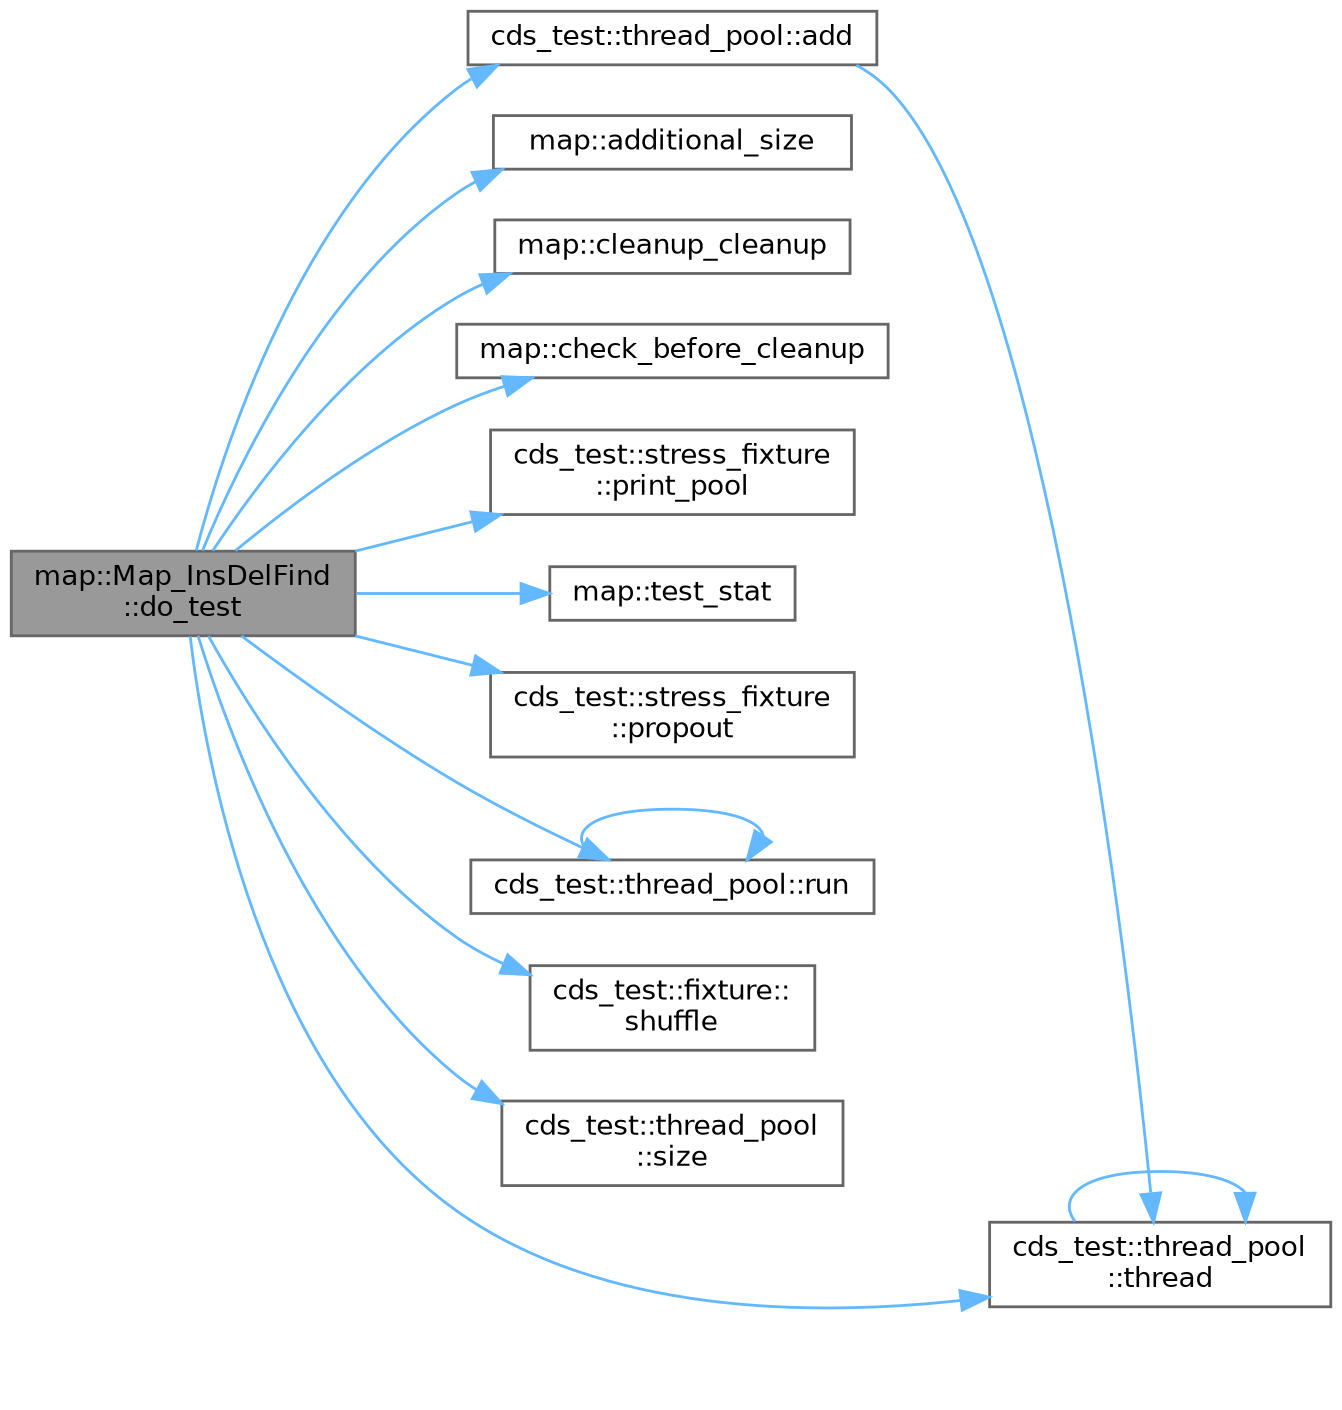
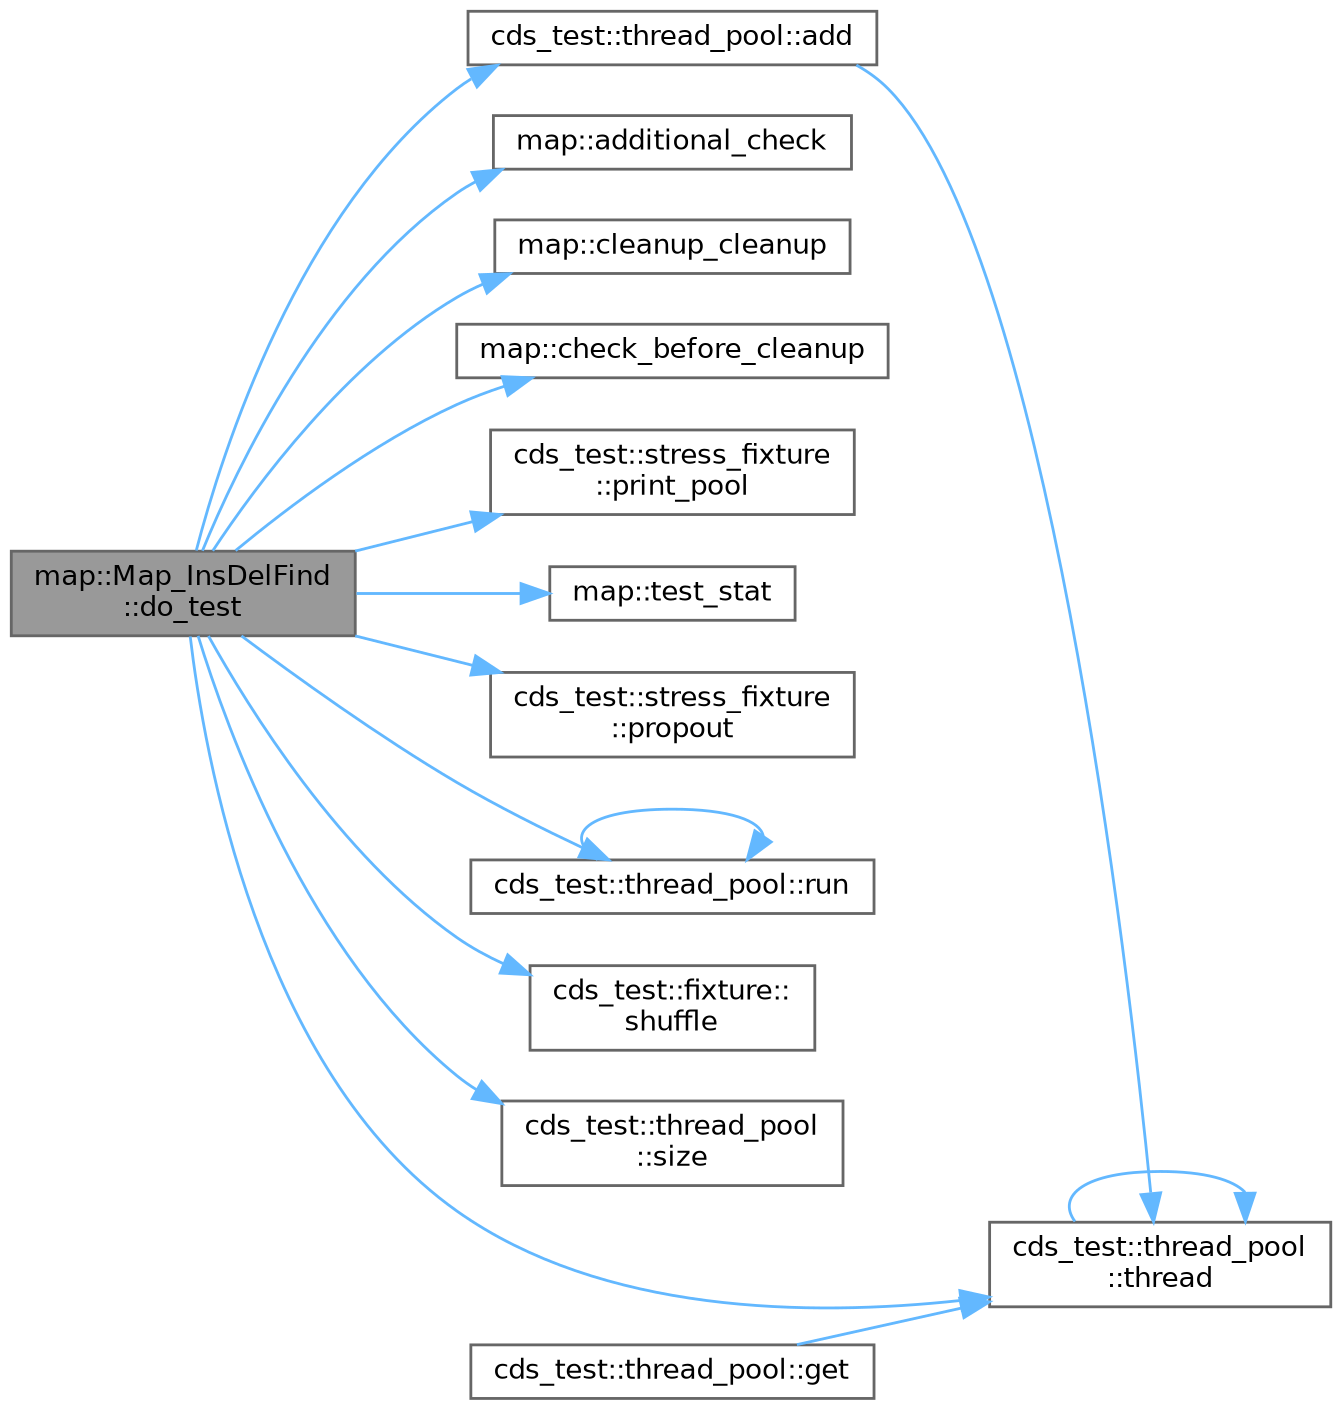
node "map::additional_size": label "map::additional_size" -> "map::additional_check"
node "cds_test::thread_pool::get": added
